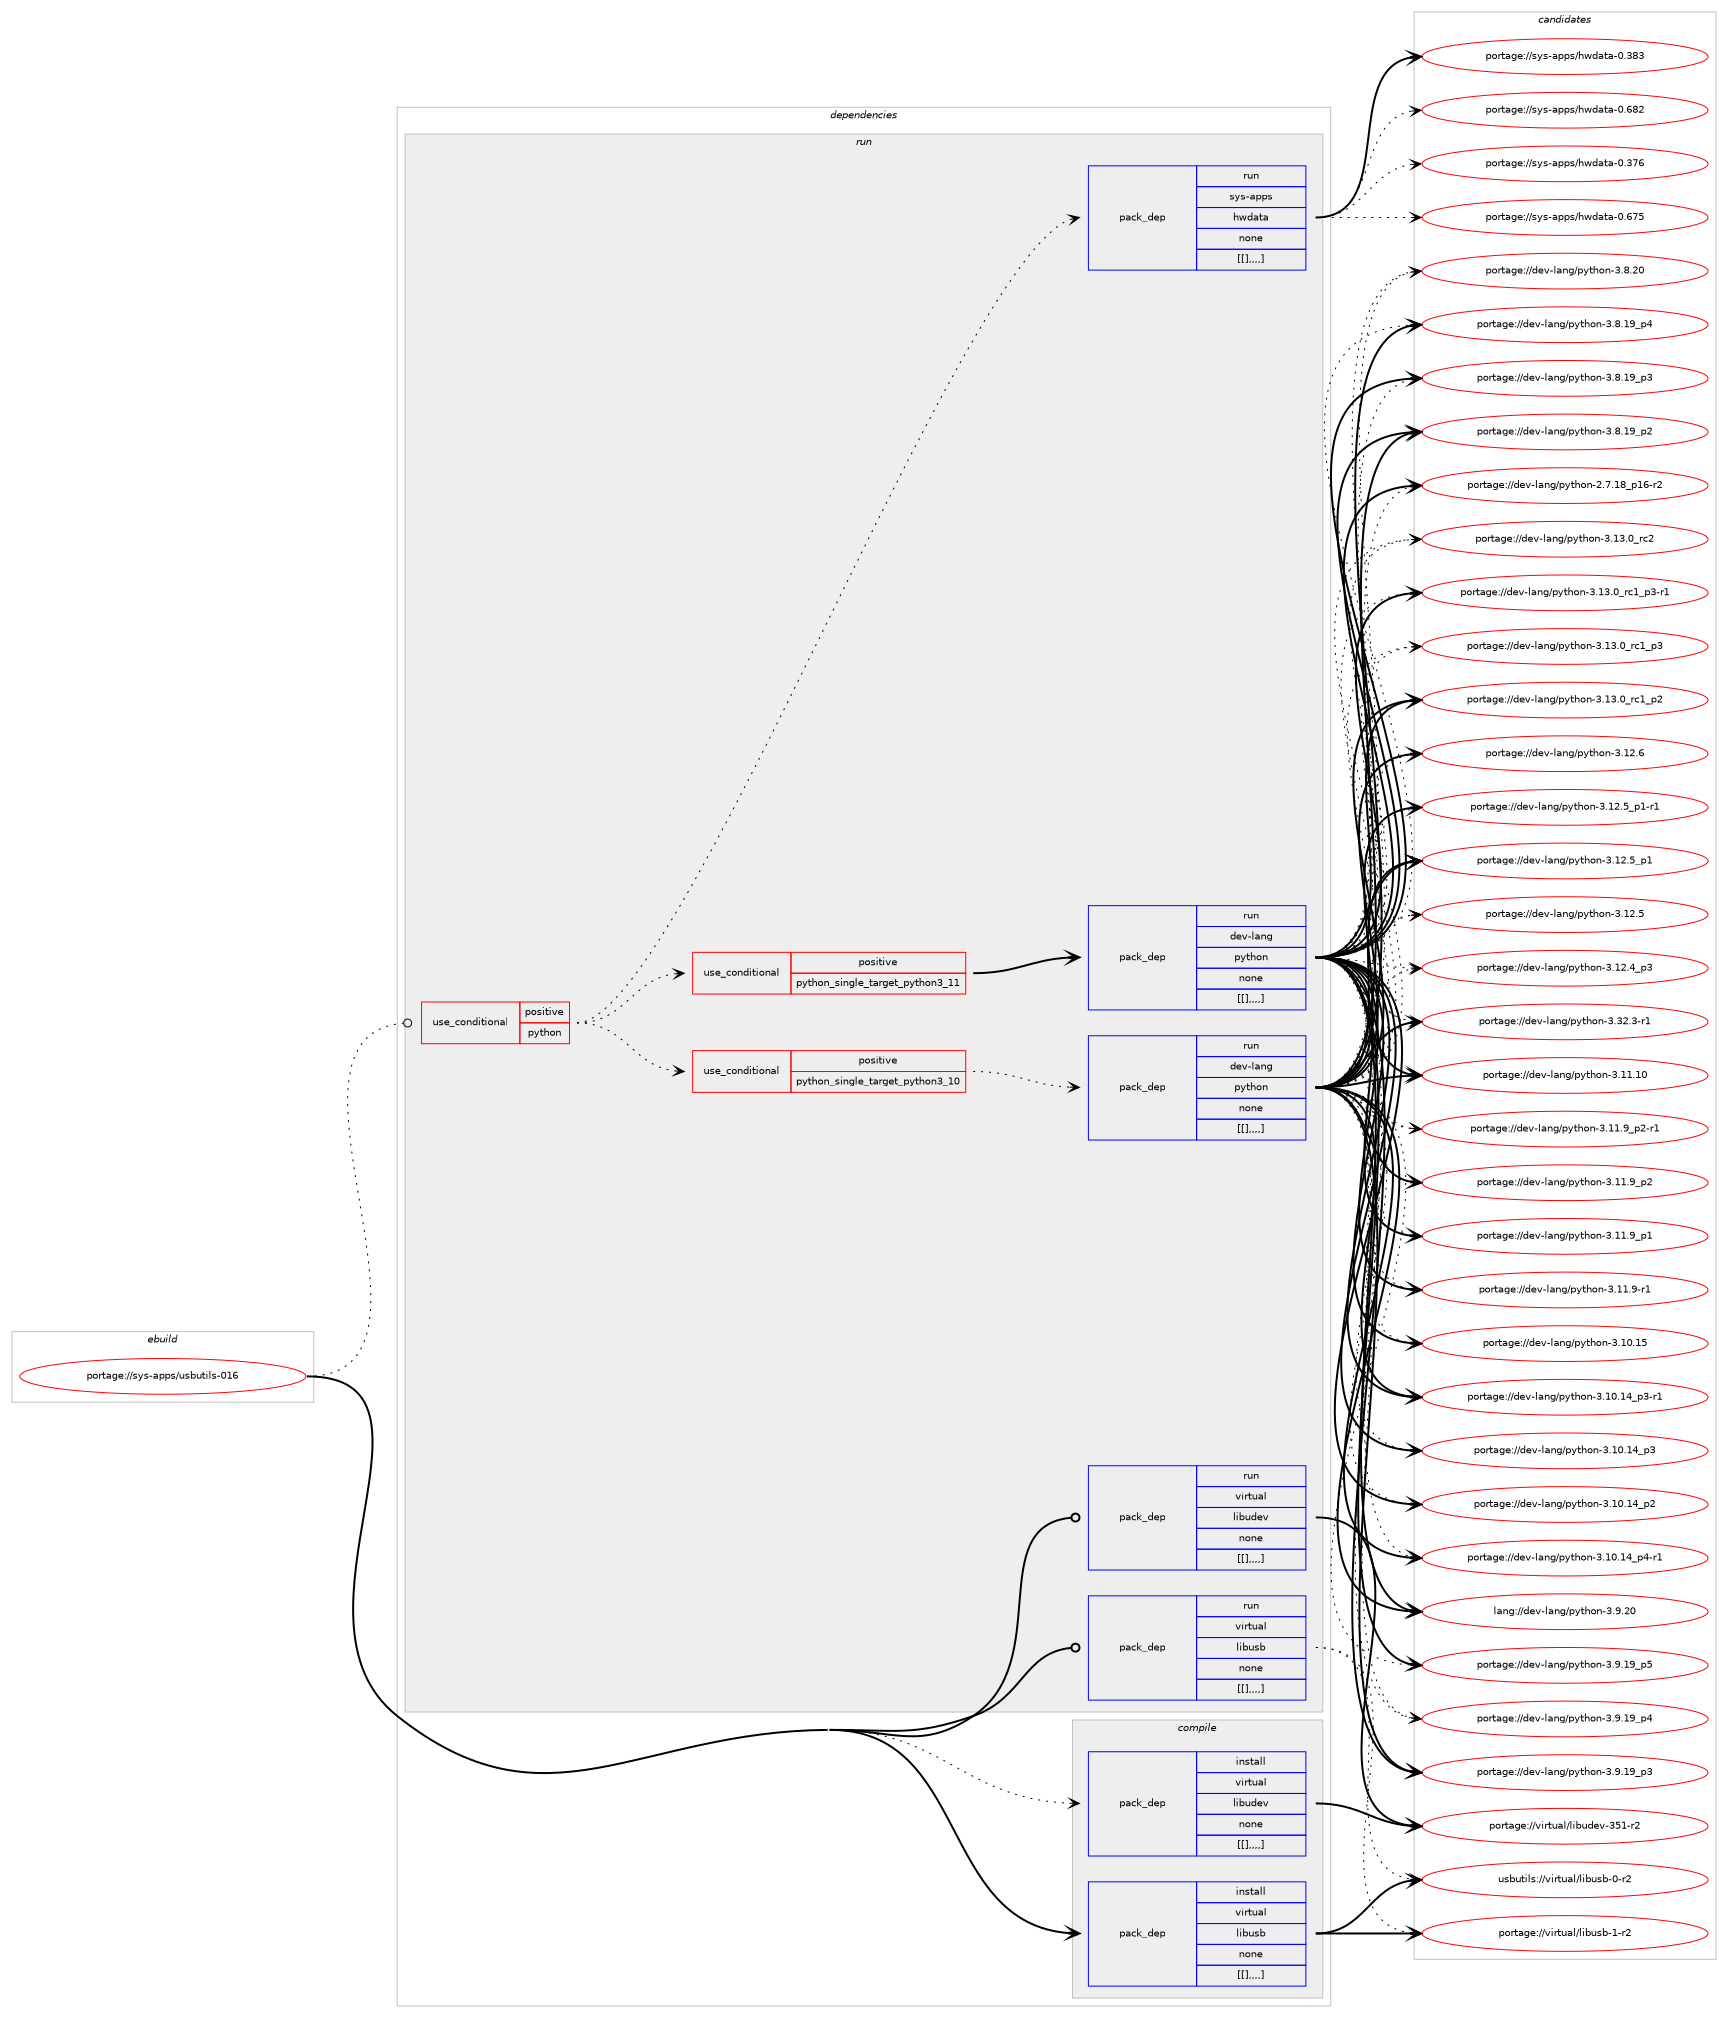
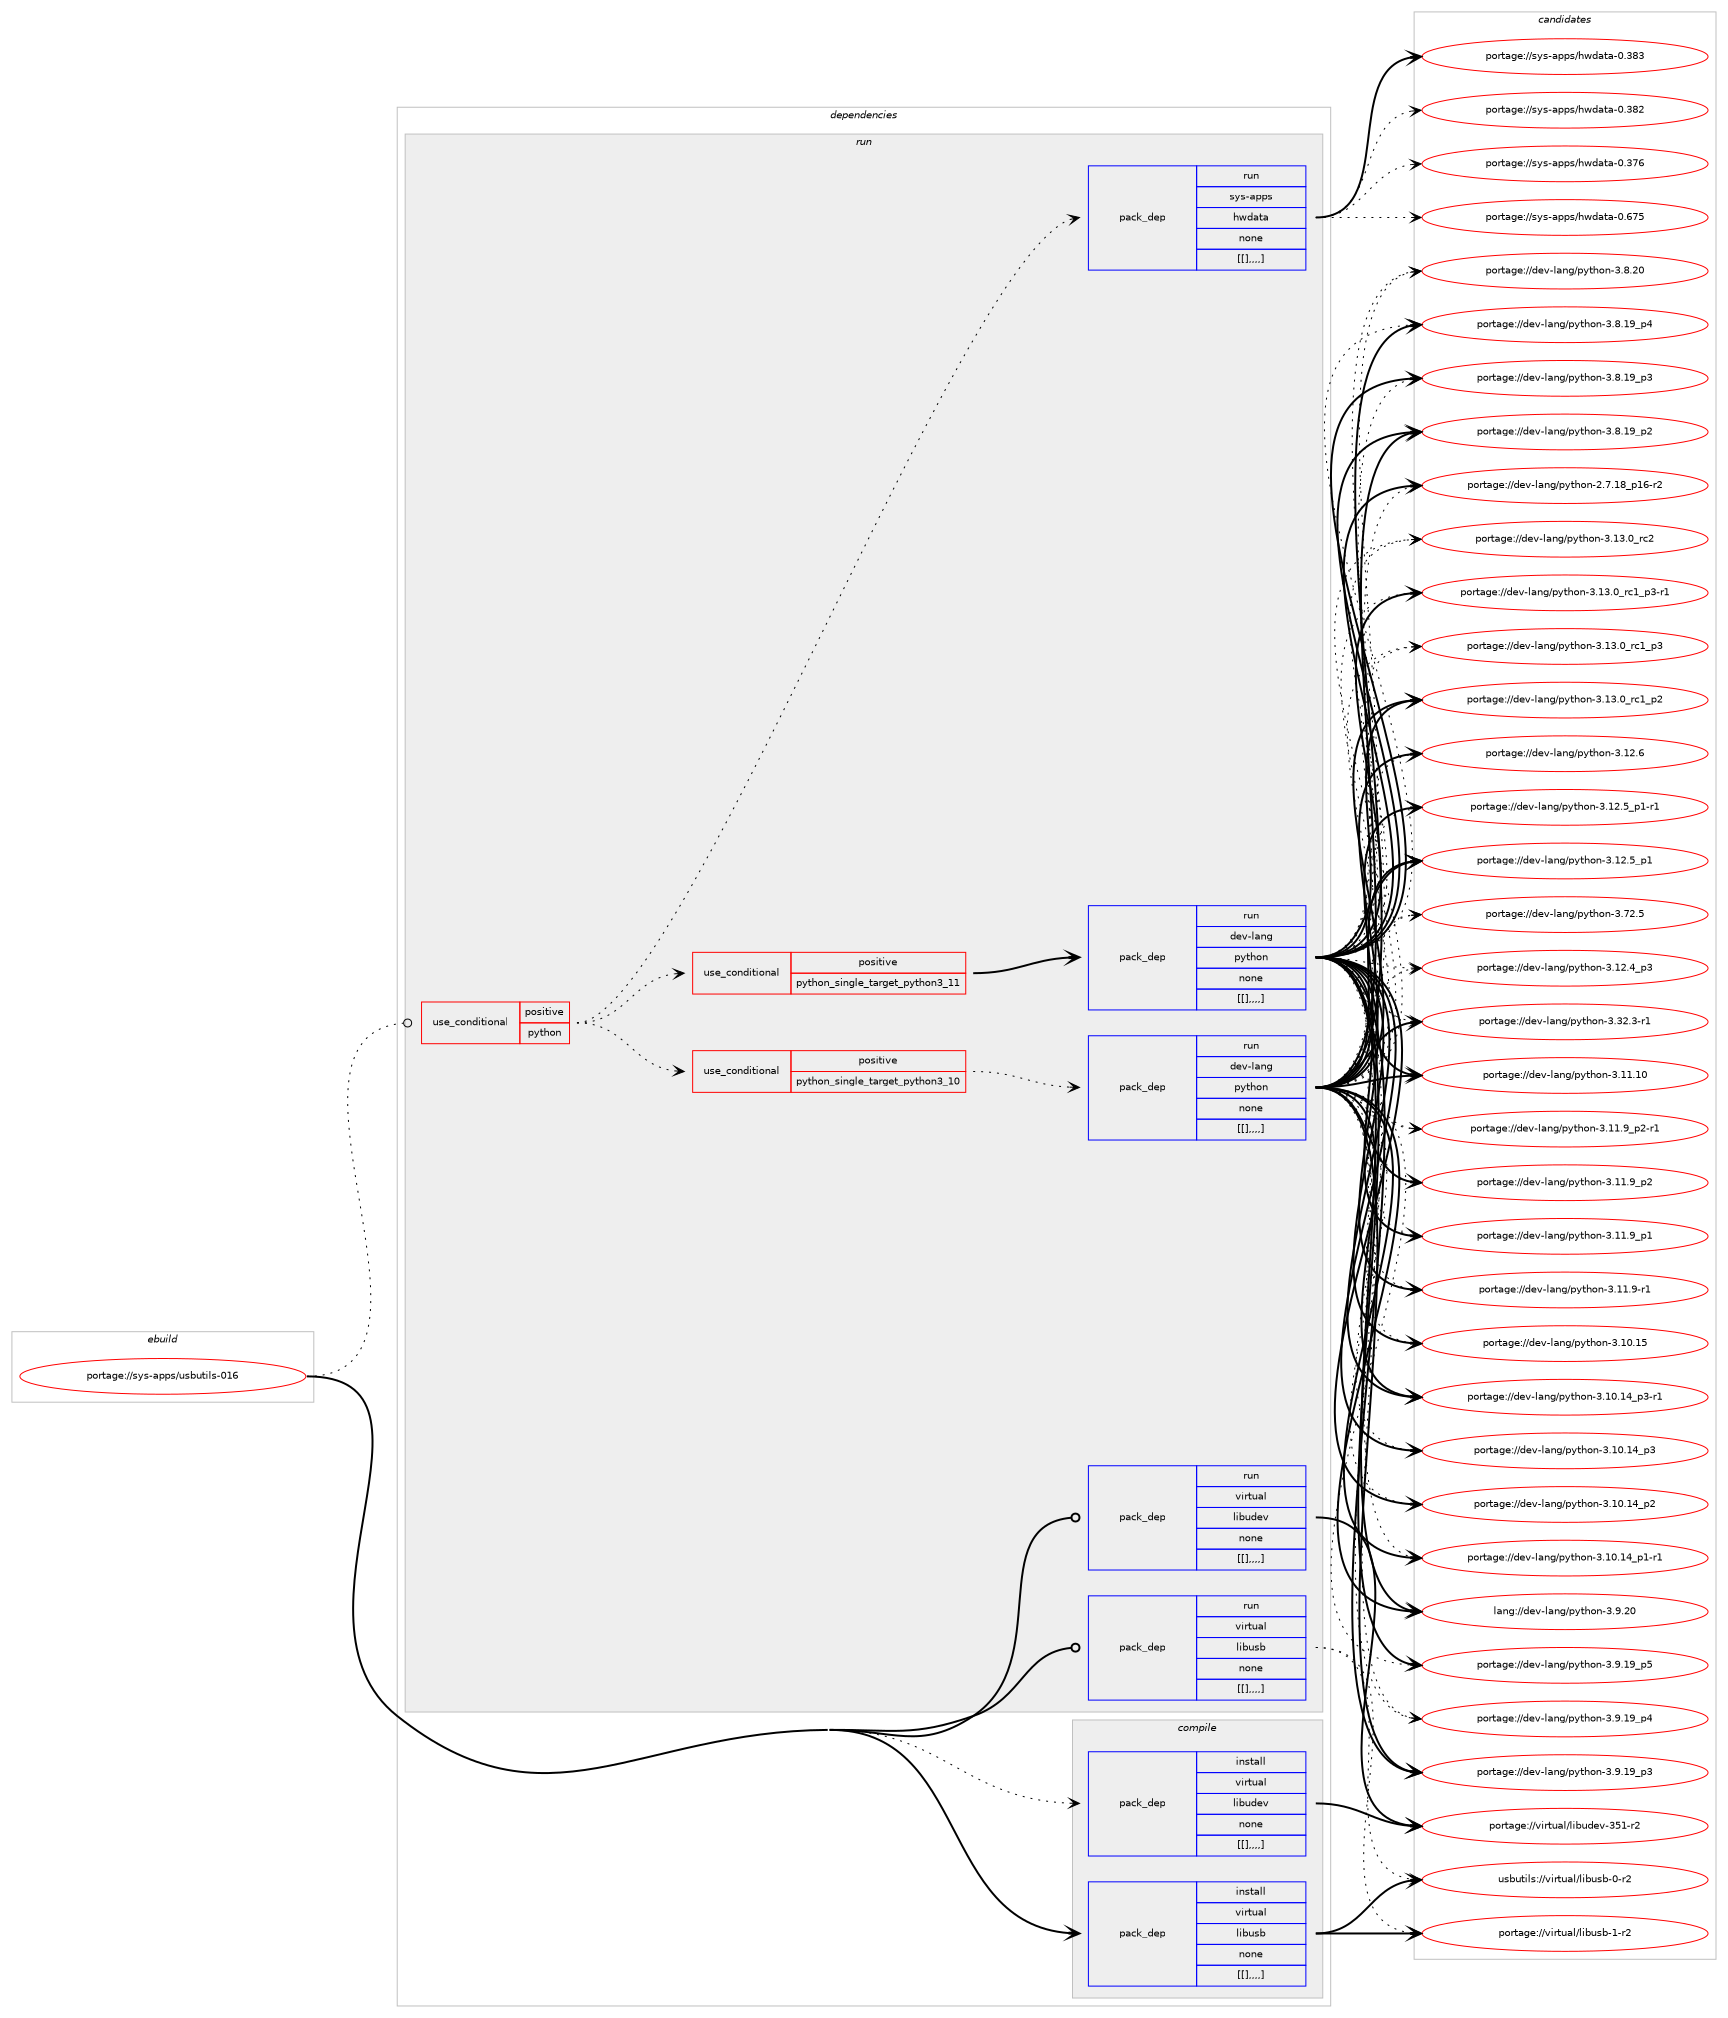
node "portage://sys-apps/hwdata-0.682": label "portage://sys-apps/hwdata-0.682" -> "portage://sys-apps/hwdata-0.382"
node "portage://dev-lang/python-3.12.5": label "portage://dev-lang/python-3.12.5" -> "portage://dev-lang/python-3.72.5"
node "portage://dev-lang/python-3.10.14_p4-r1": label "portage://dev-lang/python-3.10.14_p4-r1" -> "portage://dev-lang/python-3.10.14_p1-r1"
